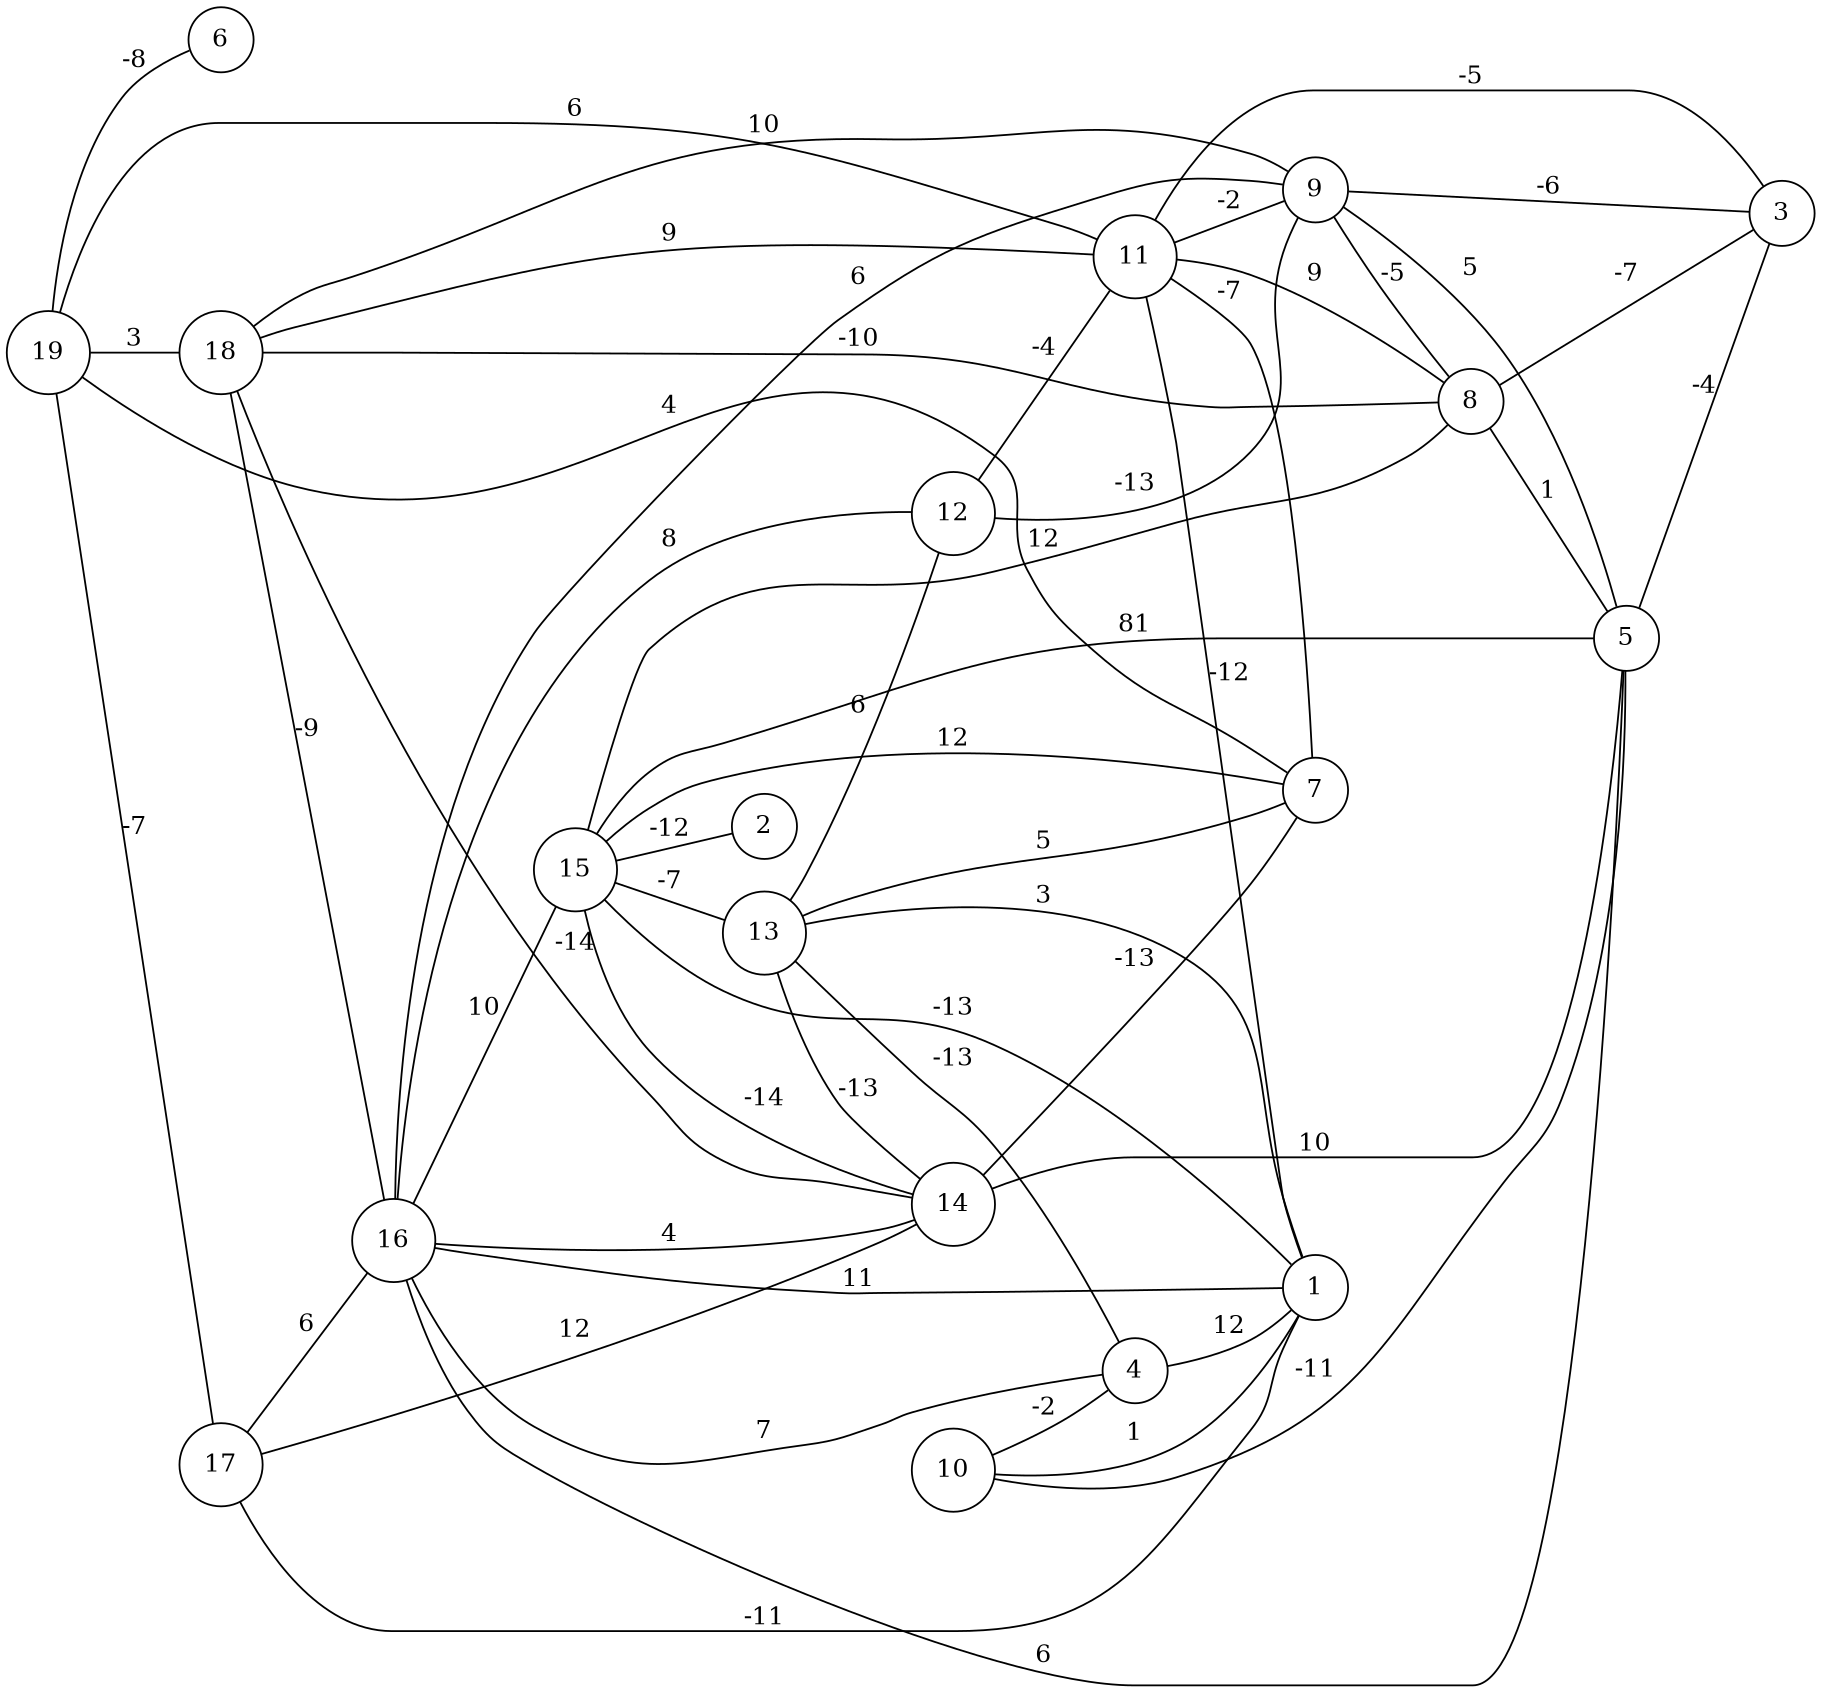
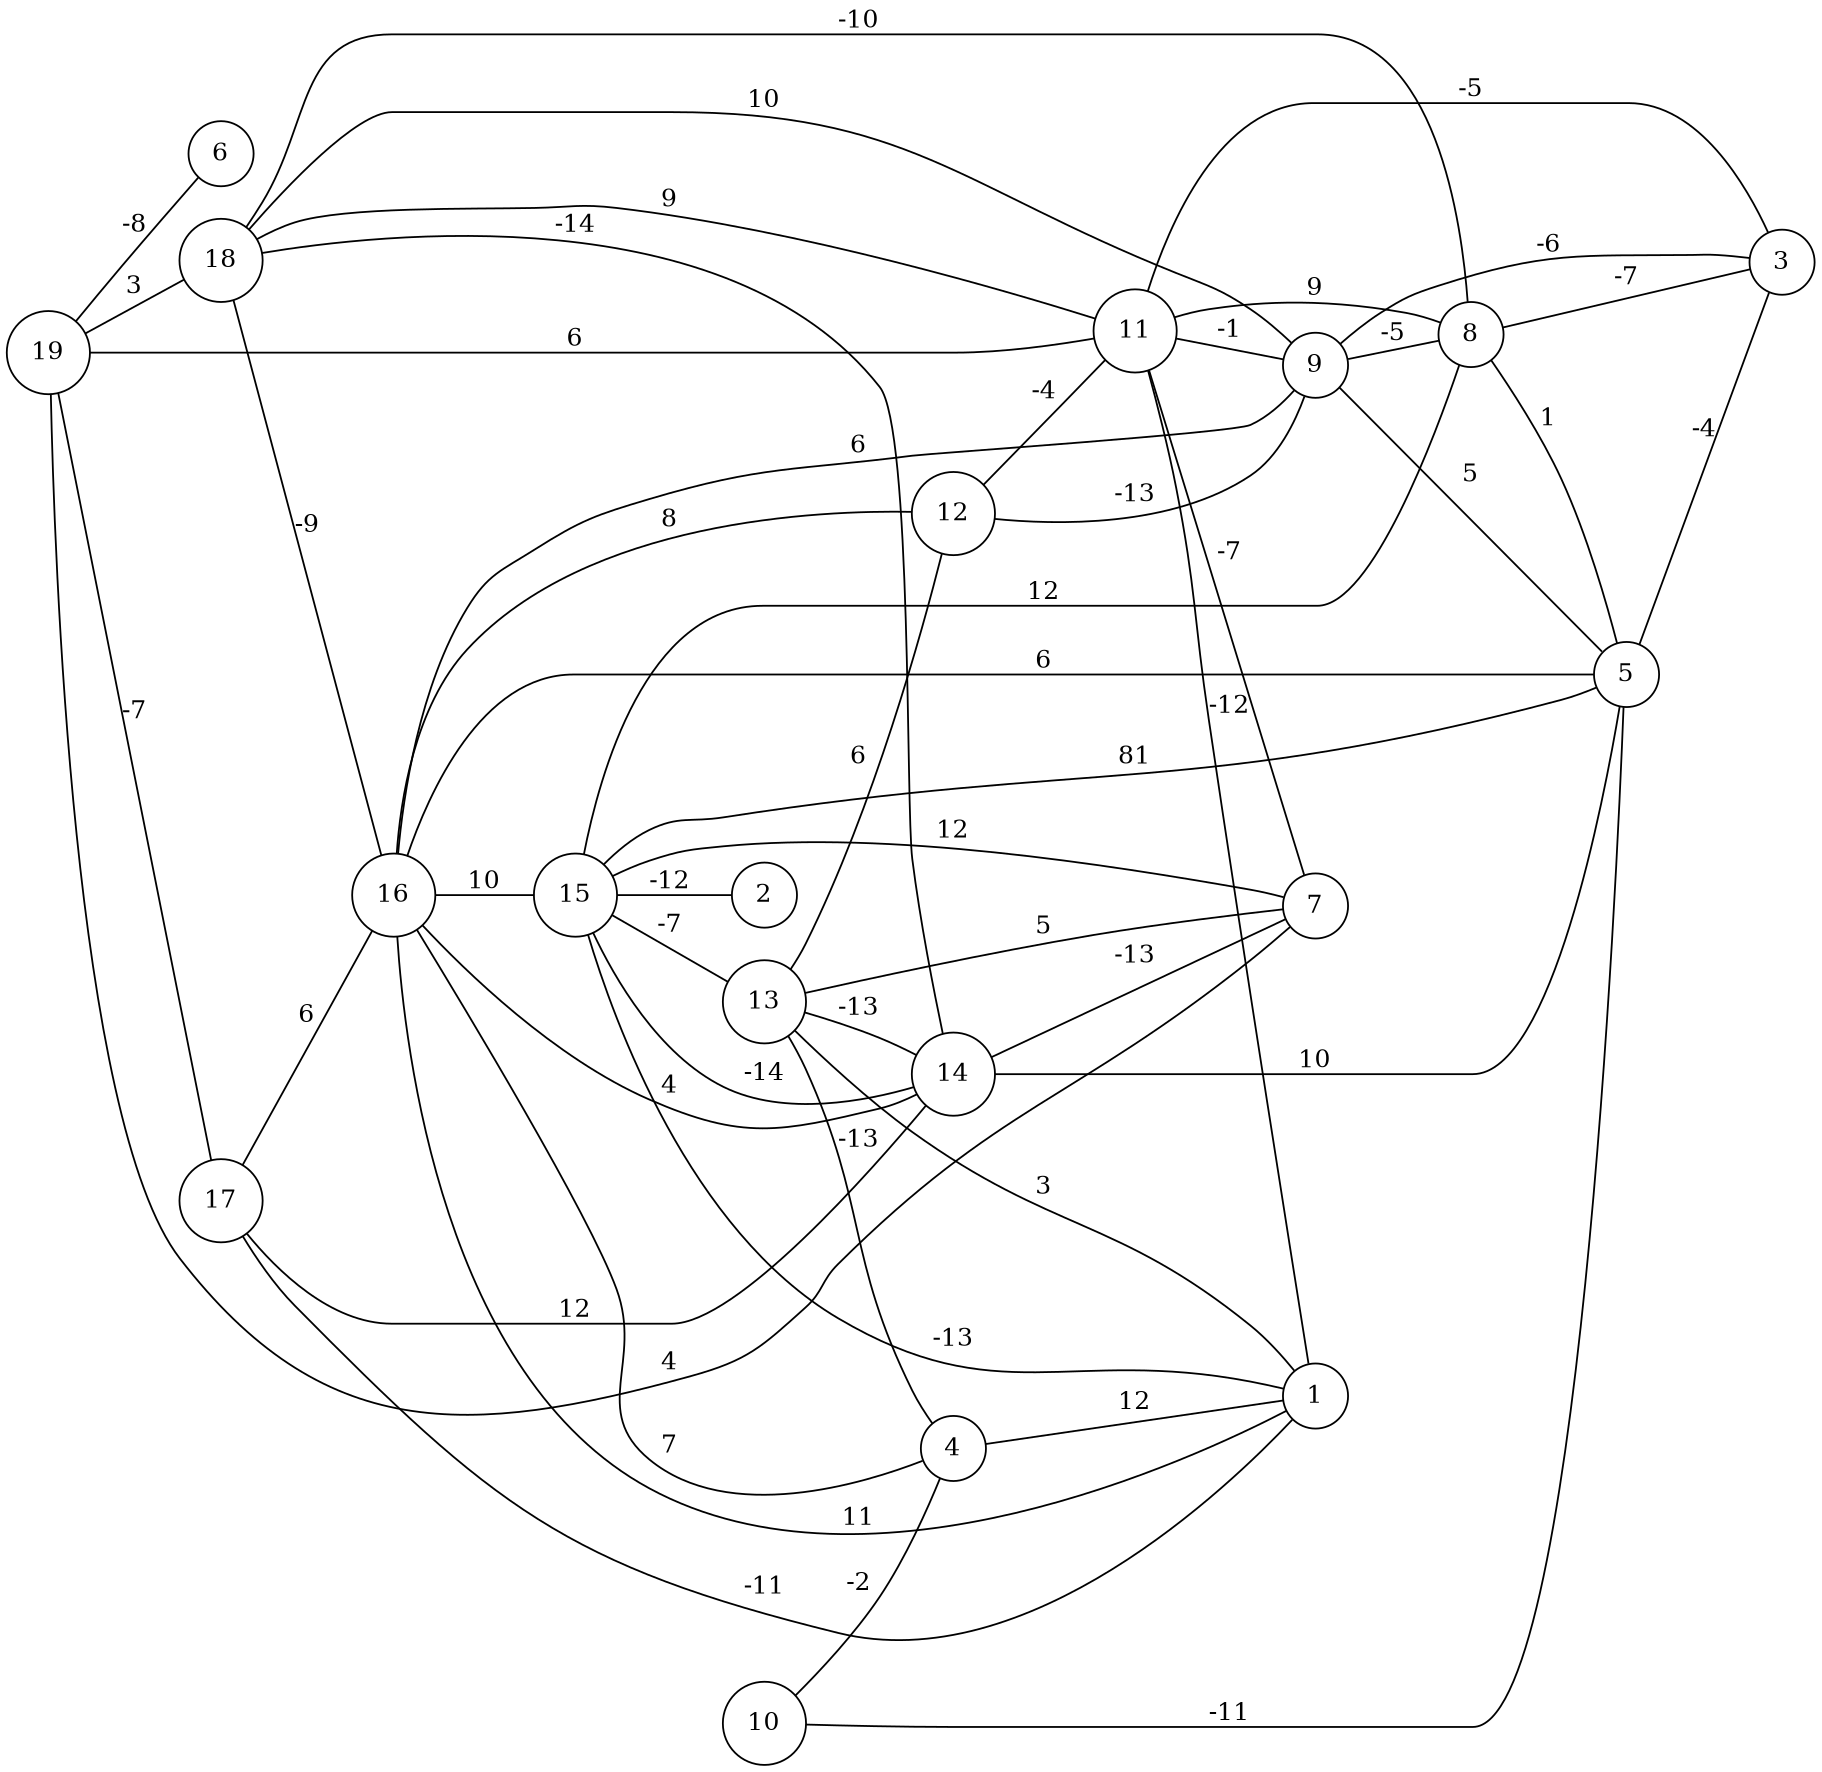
edge "9" -- "11": label "-2" -> "-1"
edge "1" -- "10": removed, label "1"
